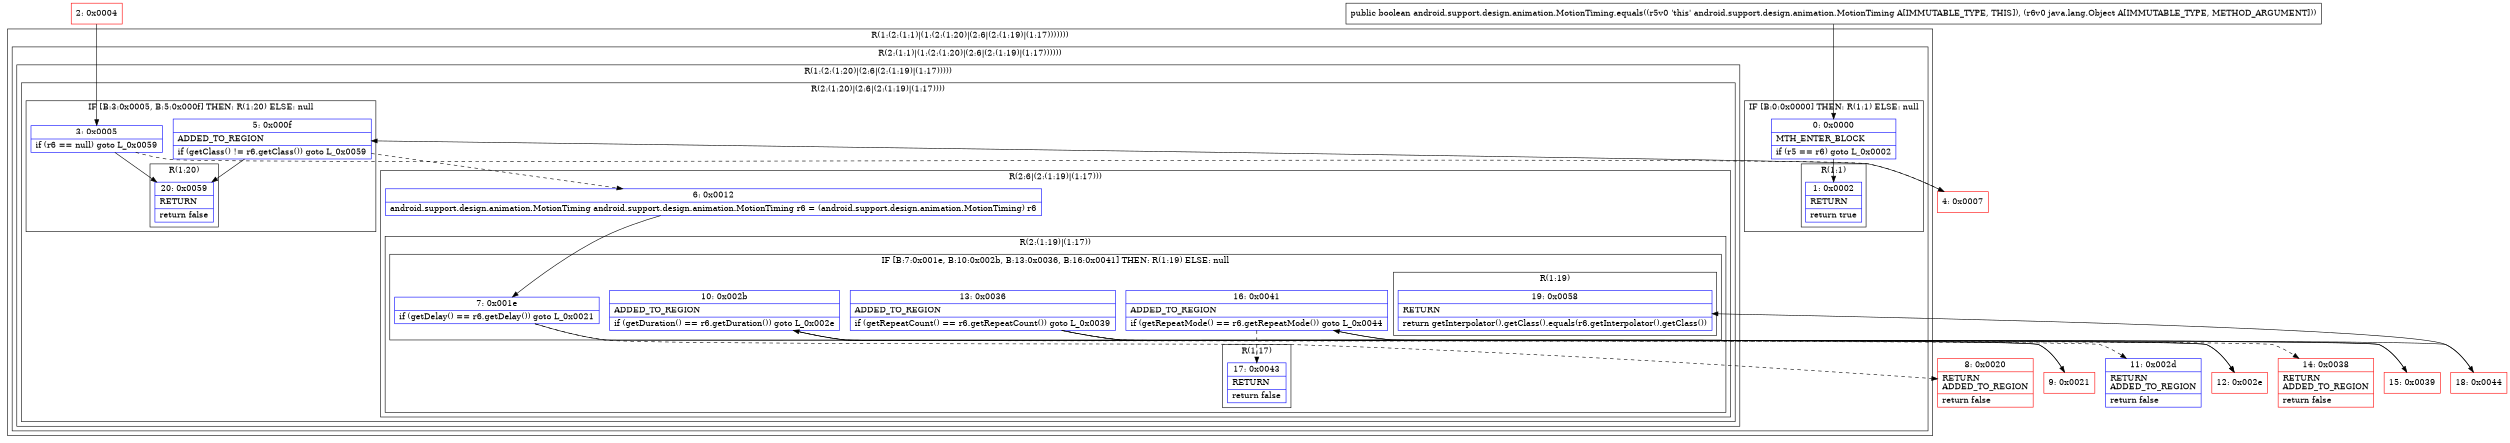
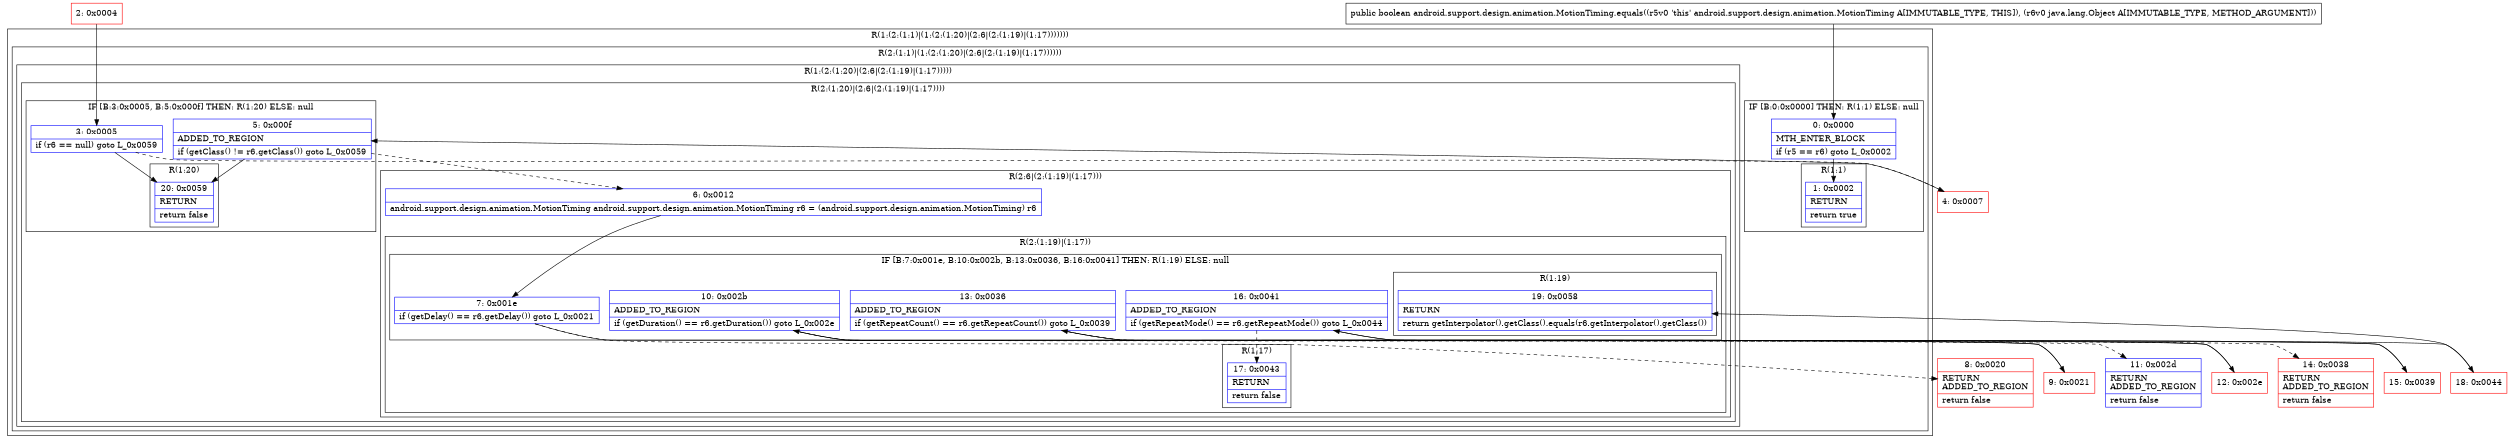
edge "13: 0x0036" -> "12: 0x002e": reversed
